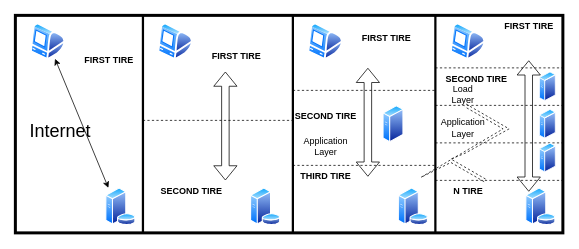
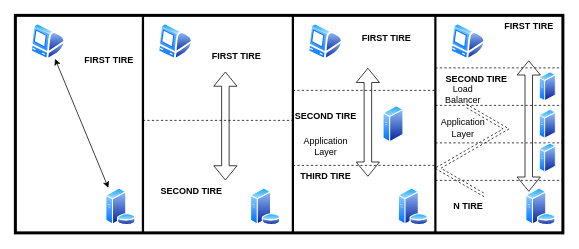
node "Load Layer": label "Load Layer" -> "Load Balancer"
node "Internet": removed
node "N TIRE": moved (468, 192) -> (468, 207)
